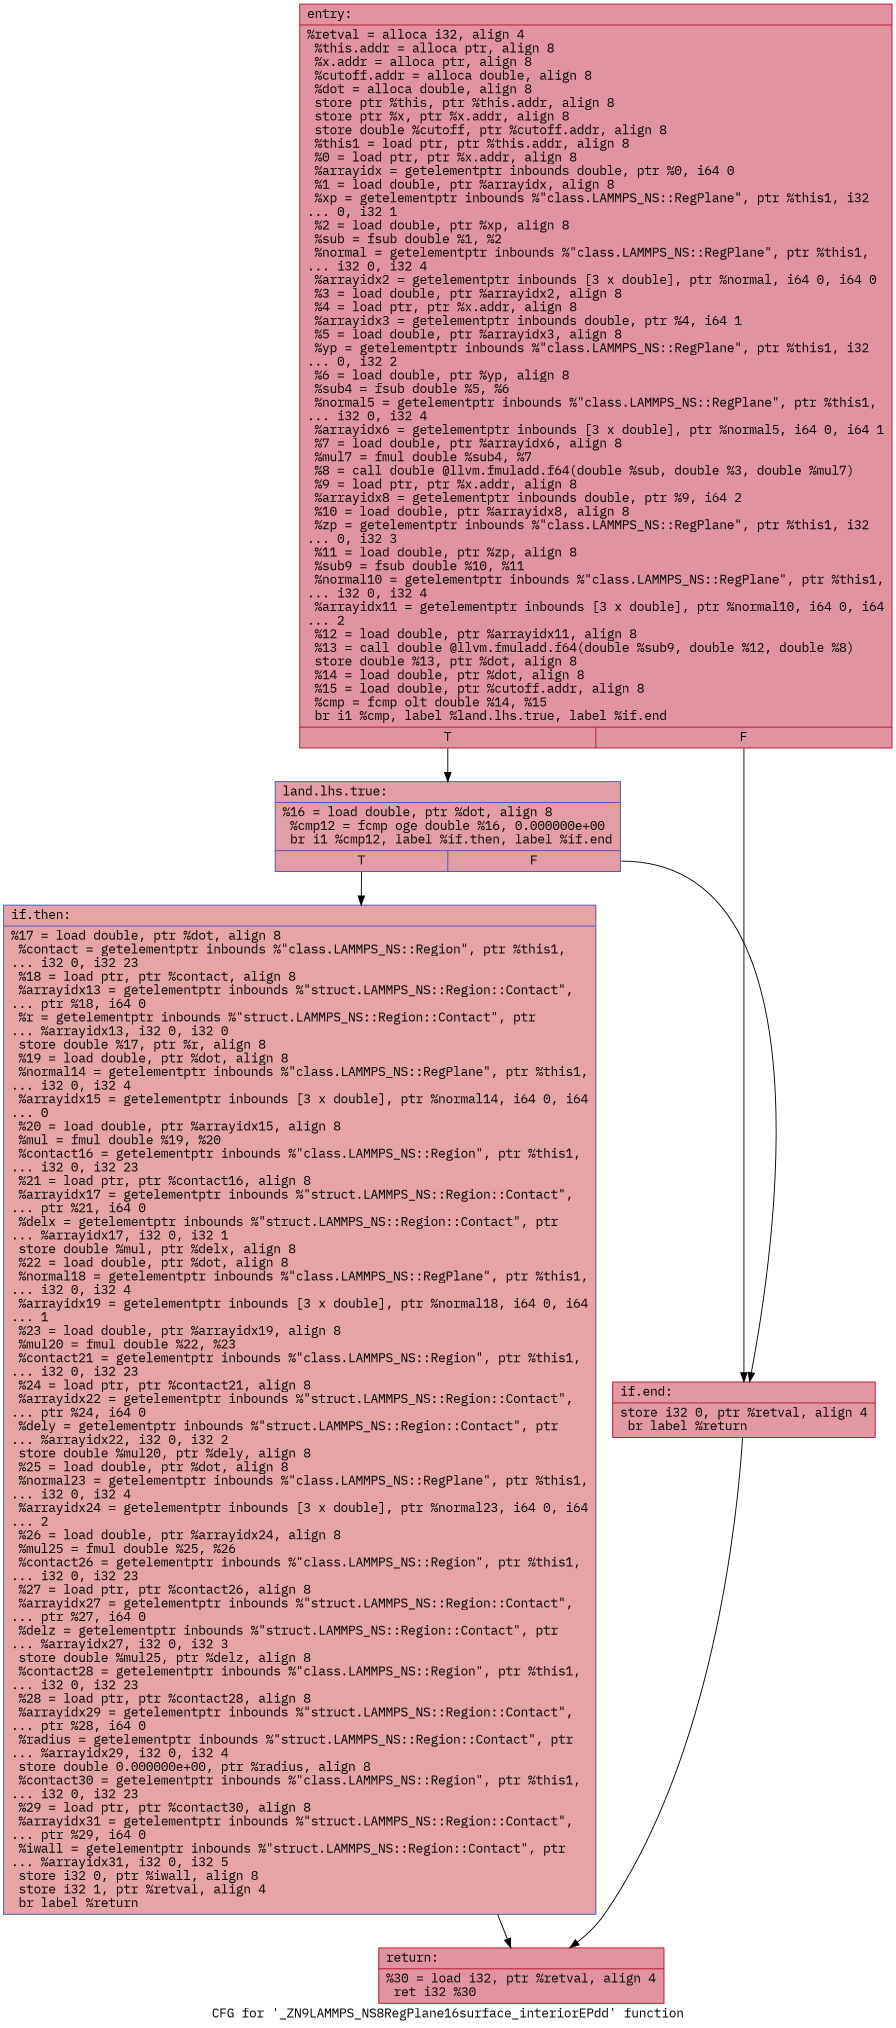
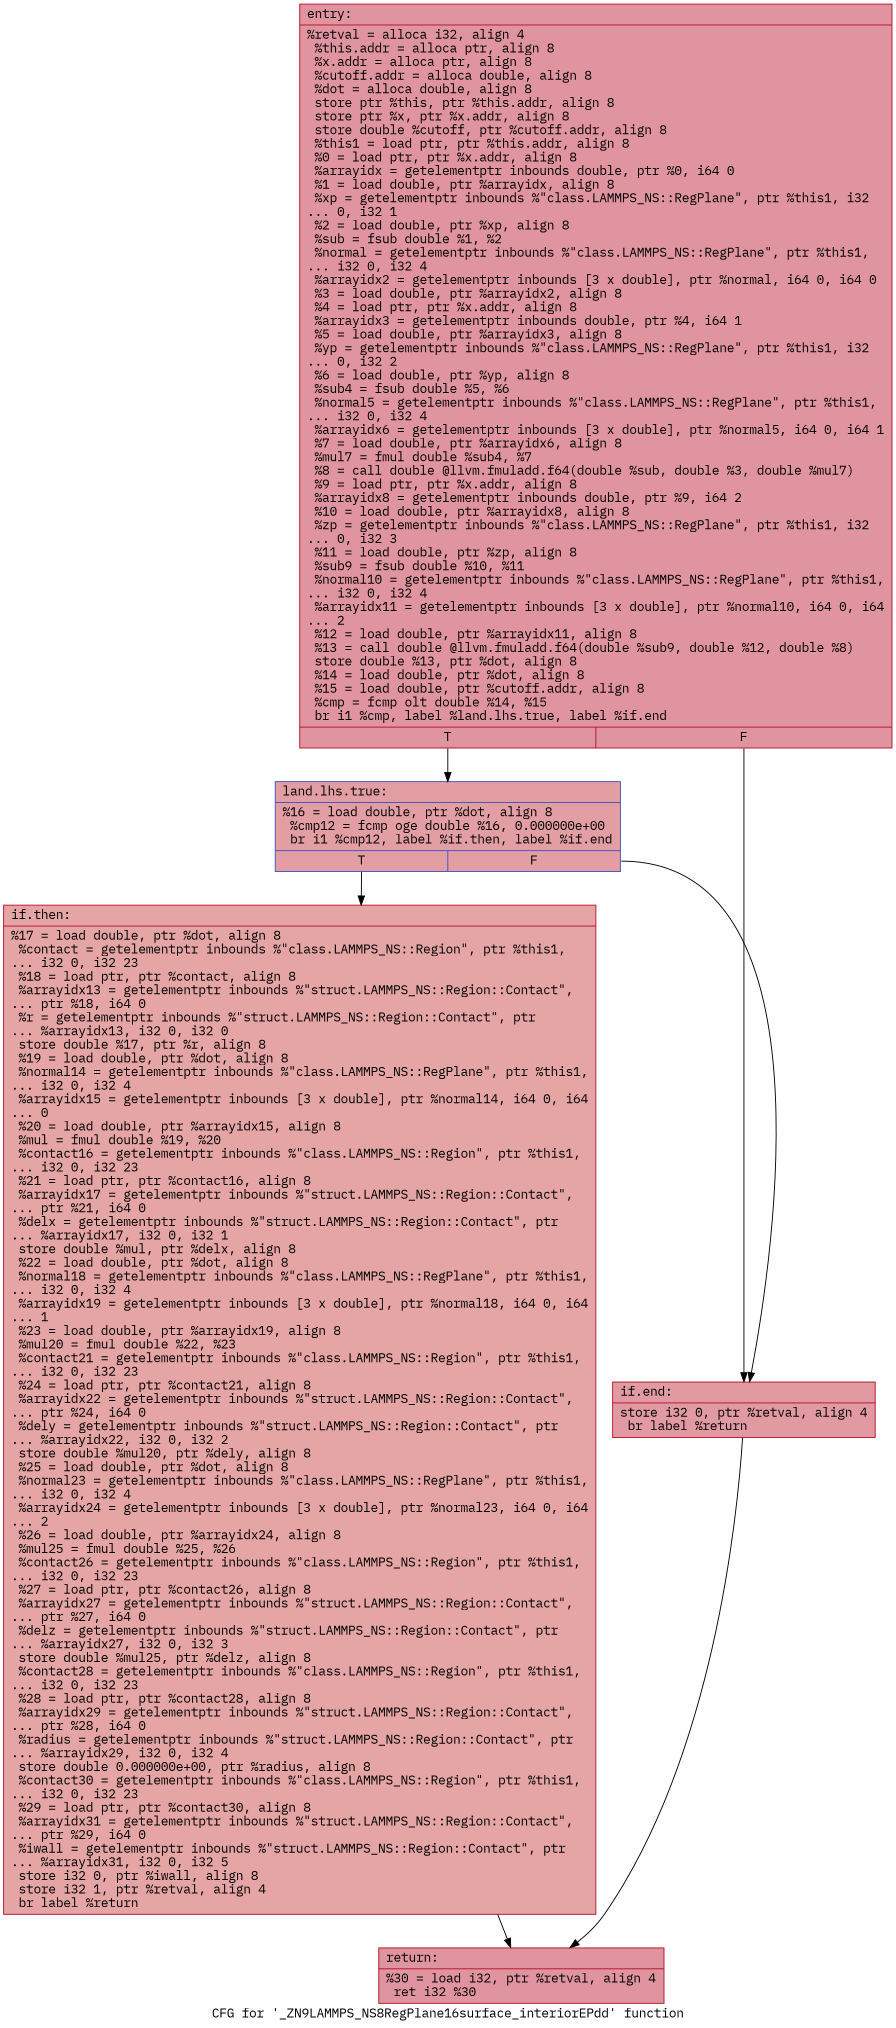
node "if.then:": color #3d50c3ff -> #b70d28ff
